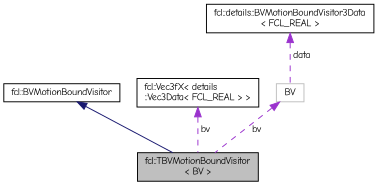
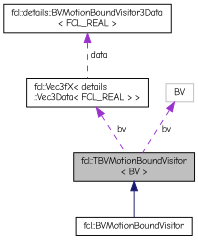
edge "BV" -> "fcl::details::BVMotionBoundVisitor3Data < FCL_REAL >": now "fcl::Vec3fX< details ::Vec3Data< FCL_REAL > >" -> "fcl::details::BVMotionBoundVisitor3Data < FCL_REAL >"
edge "fcl::TBVMotionBoundVisitor < BV >" -> "fcl::BVMotionBoundVisitor": reversed
